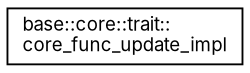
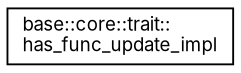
node "base::core::trait:: core_func_update_impl": label "base::core::trait:: core_func_update_impl" -> "base::core::trait:: has_func_update_impl"
